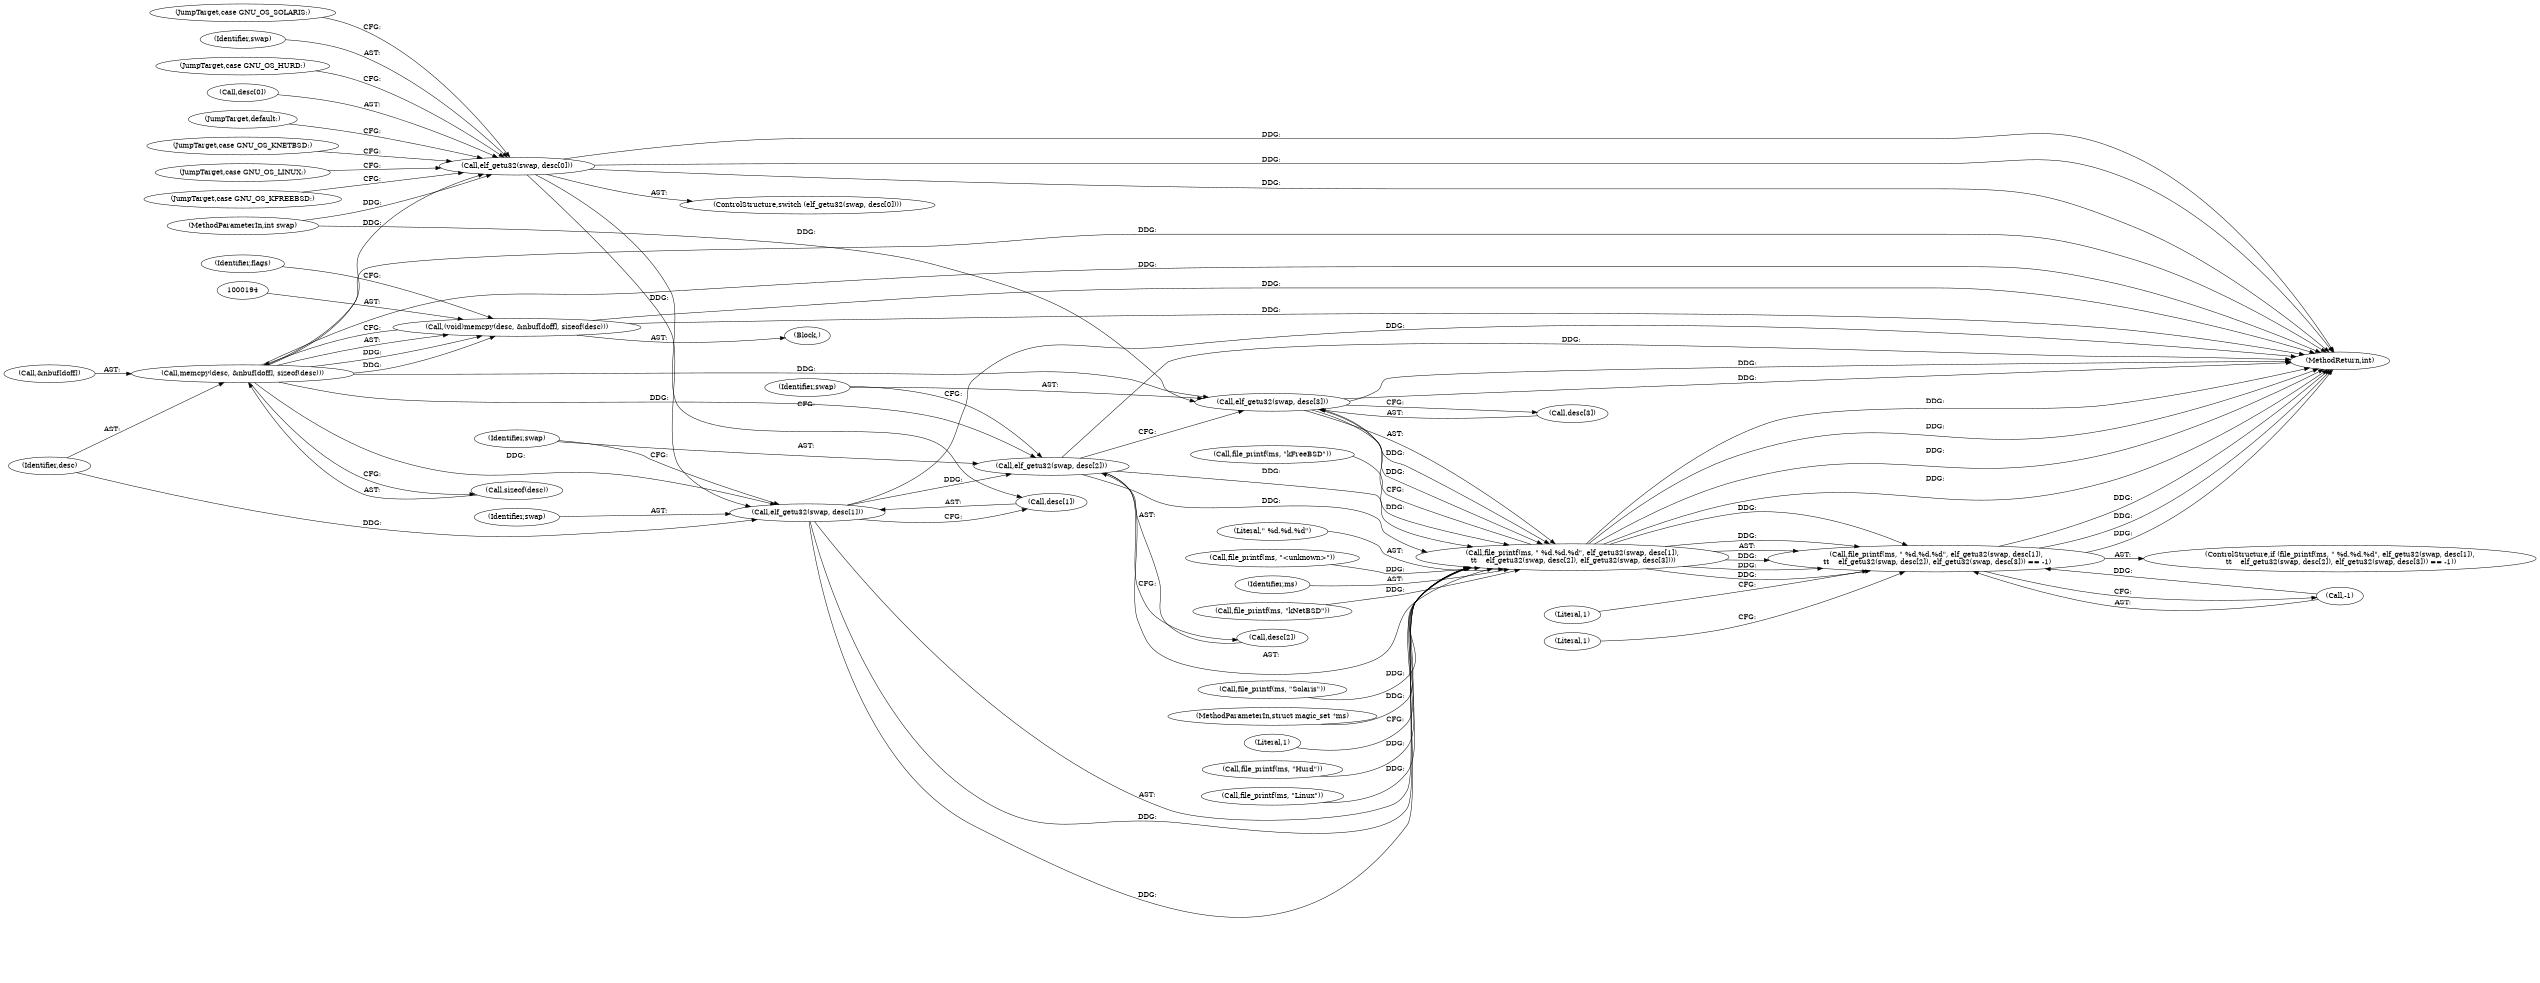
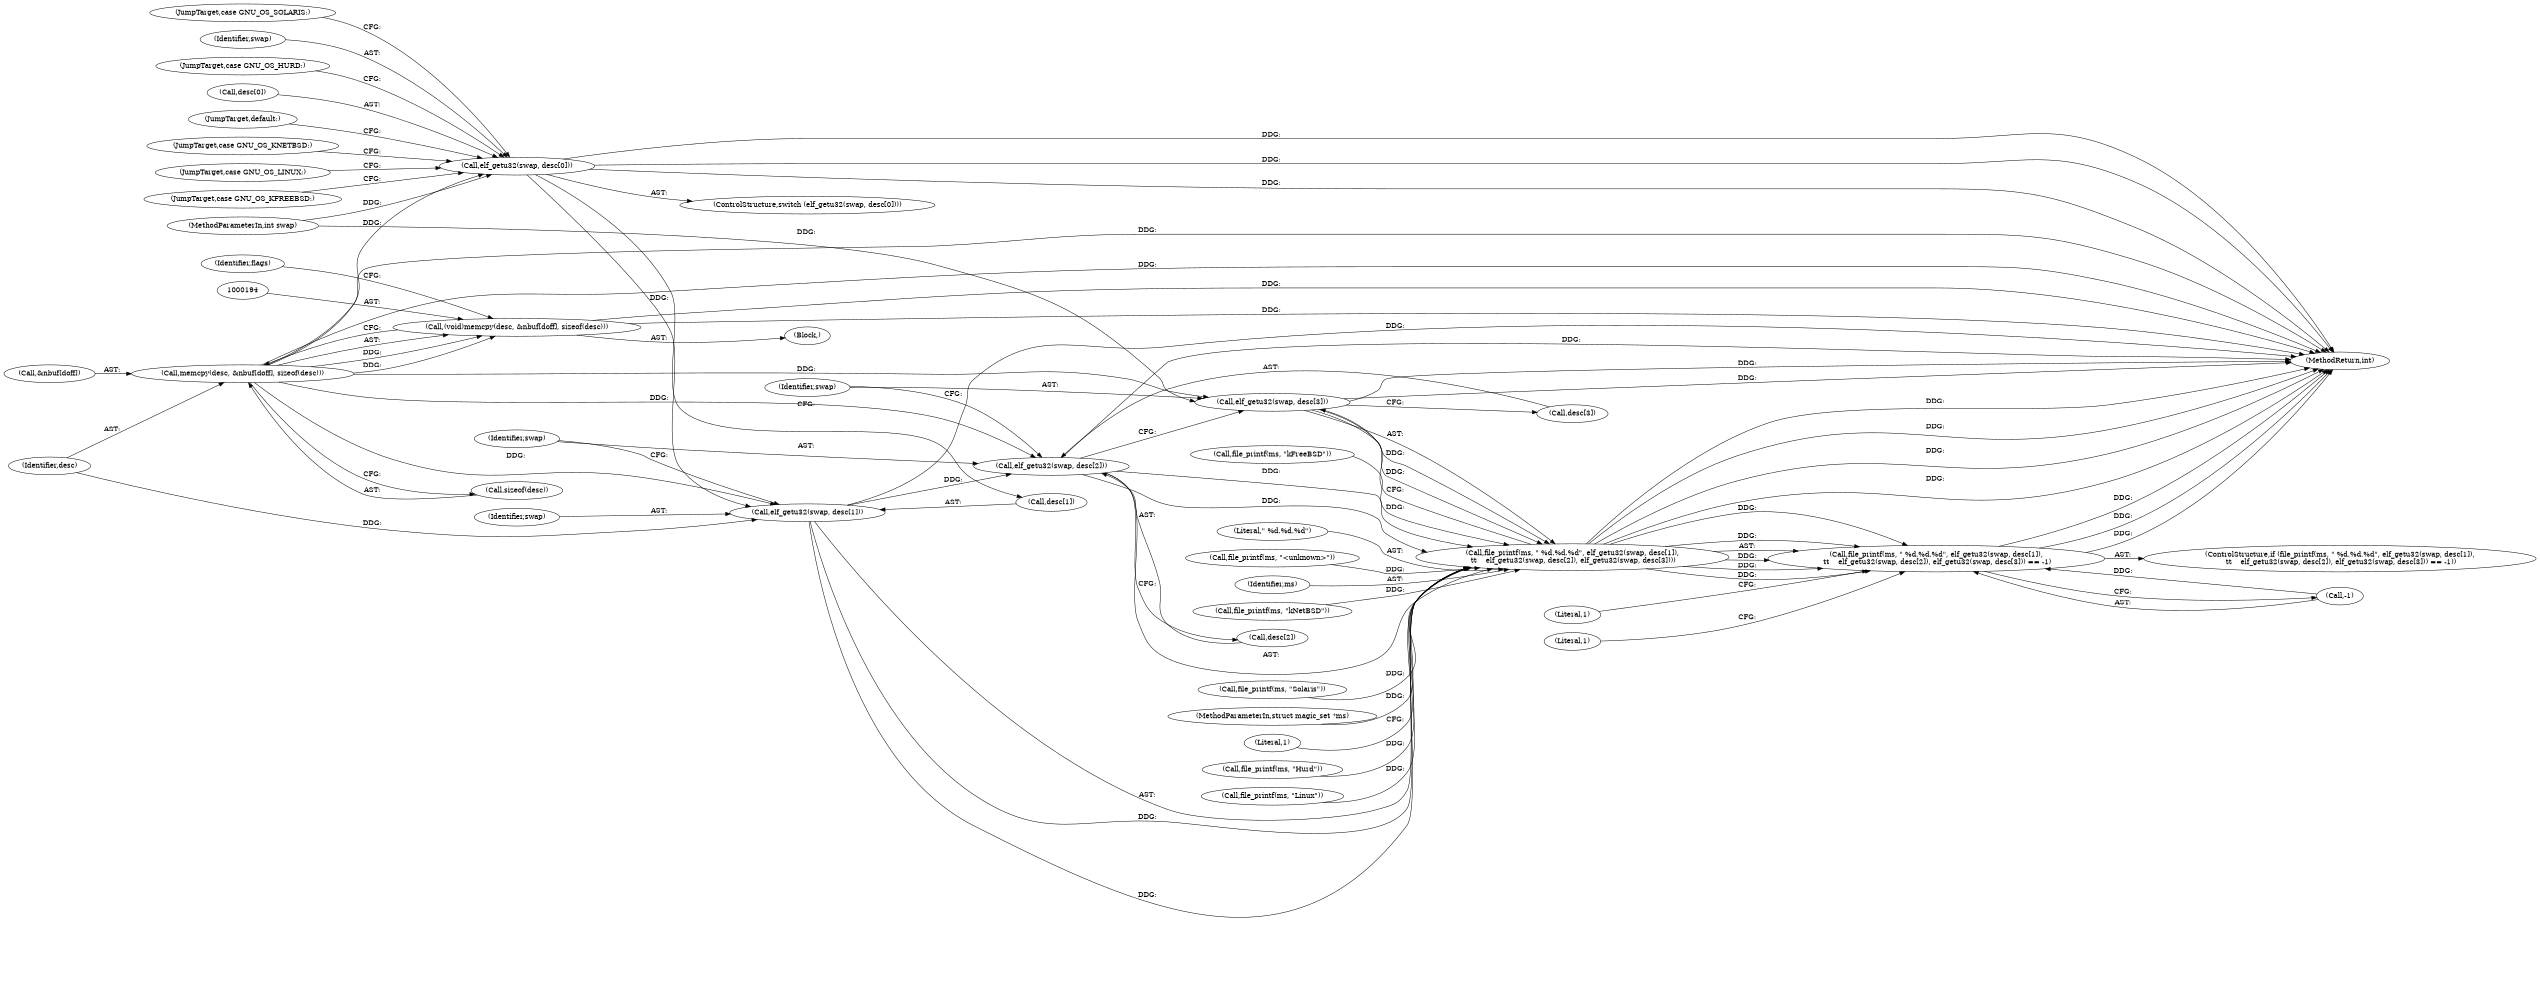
edge "(Call,desc[3])" -> "(Call,elf_getu32(swap, desc[3]))": now "(Call,desc[3])" -> "(Call,elf_getu32(swap, desc[2]))"
edge "(Call,elf_getu32(swap, desc[1]))" -> "(Call,desc[1])": removed, label "CFG:"
